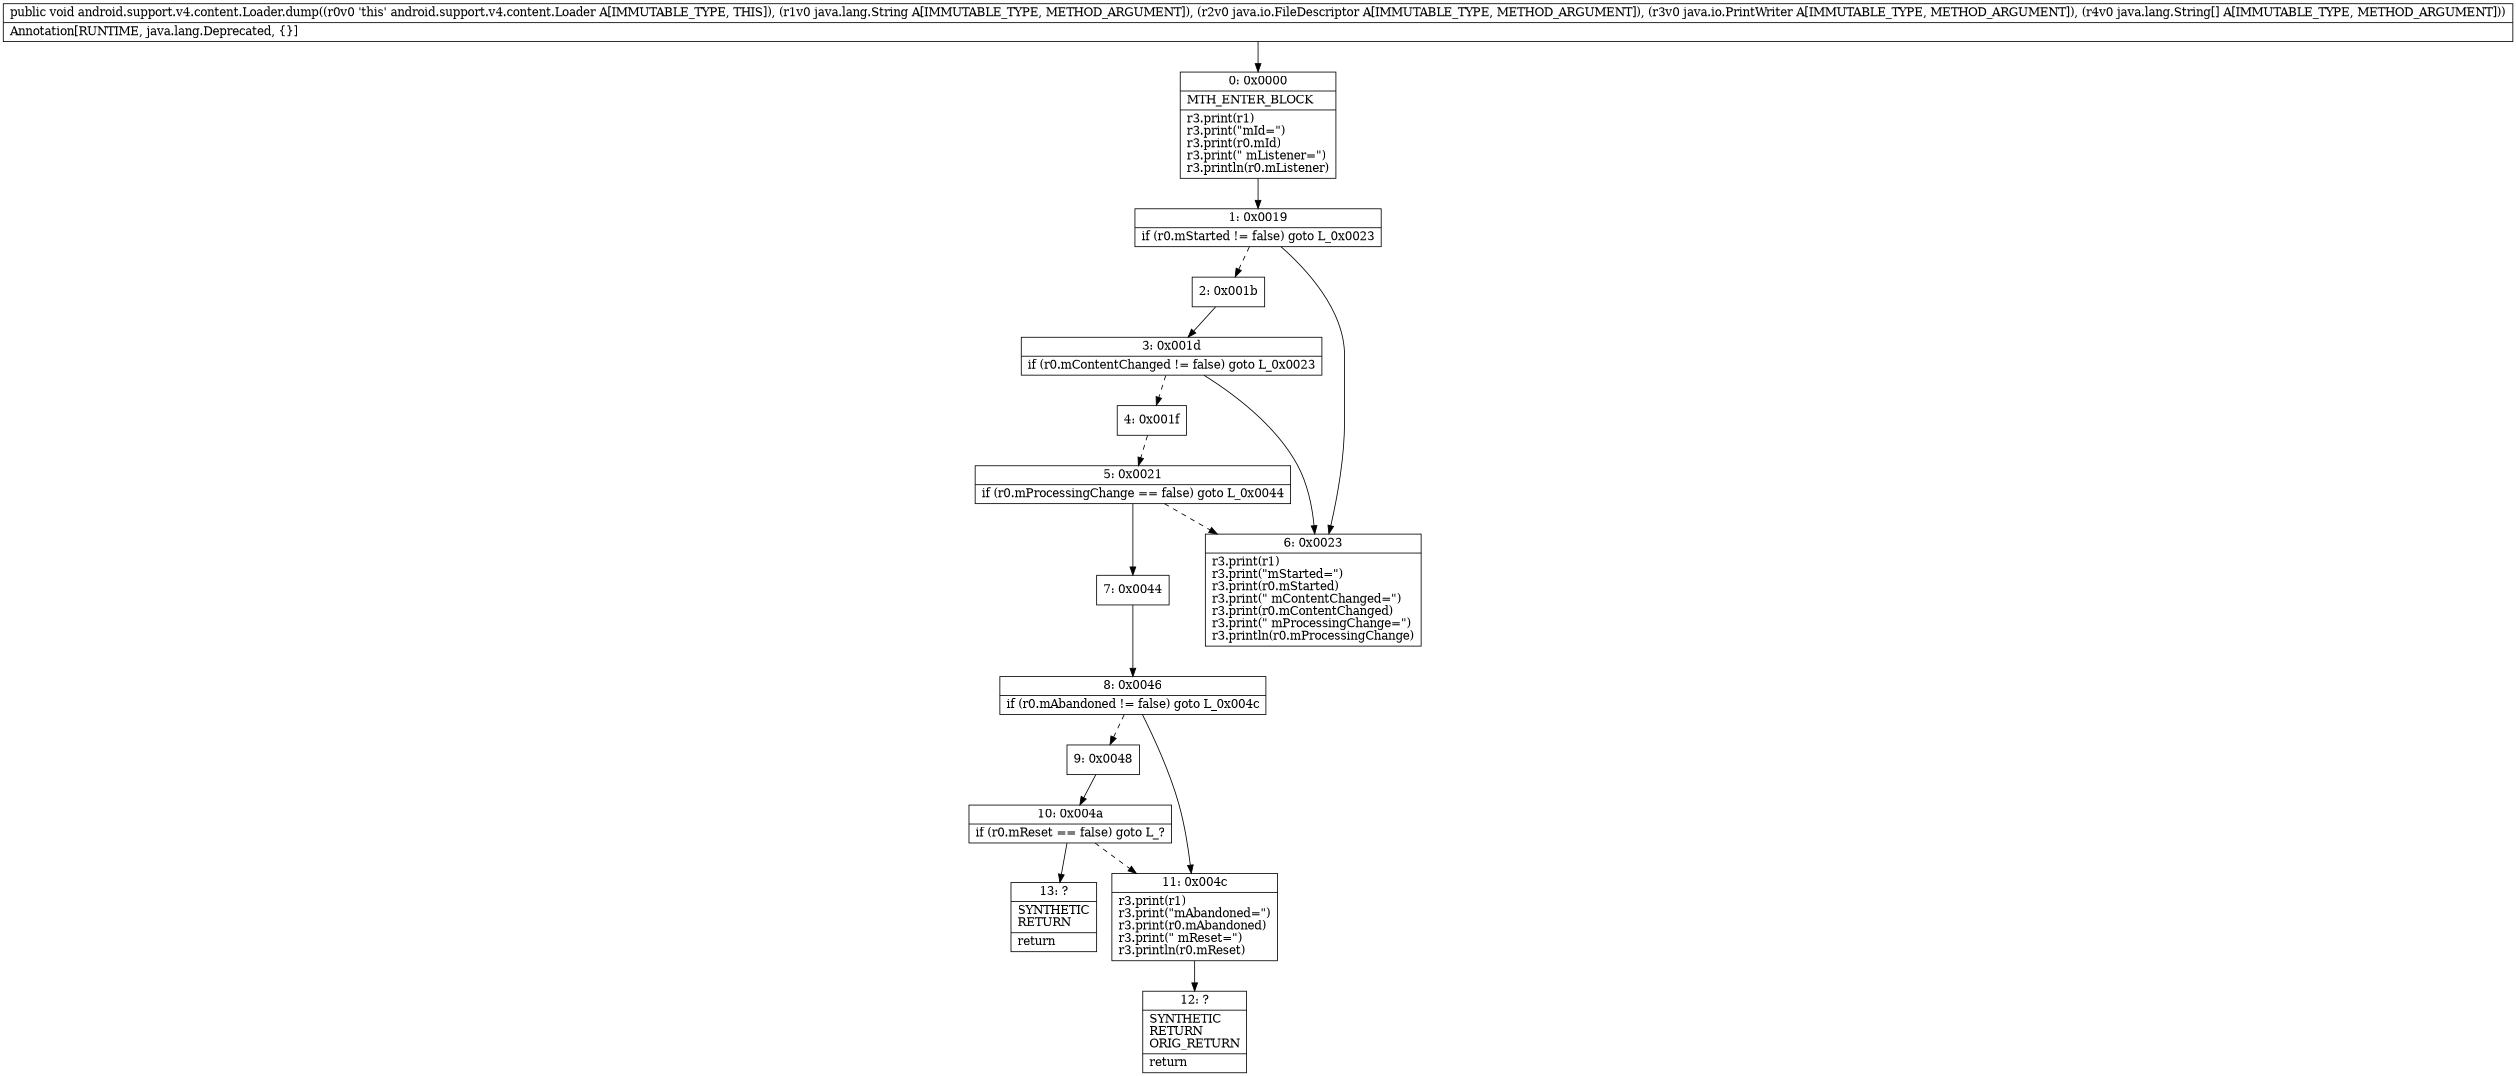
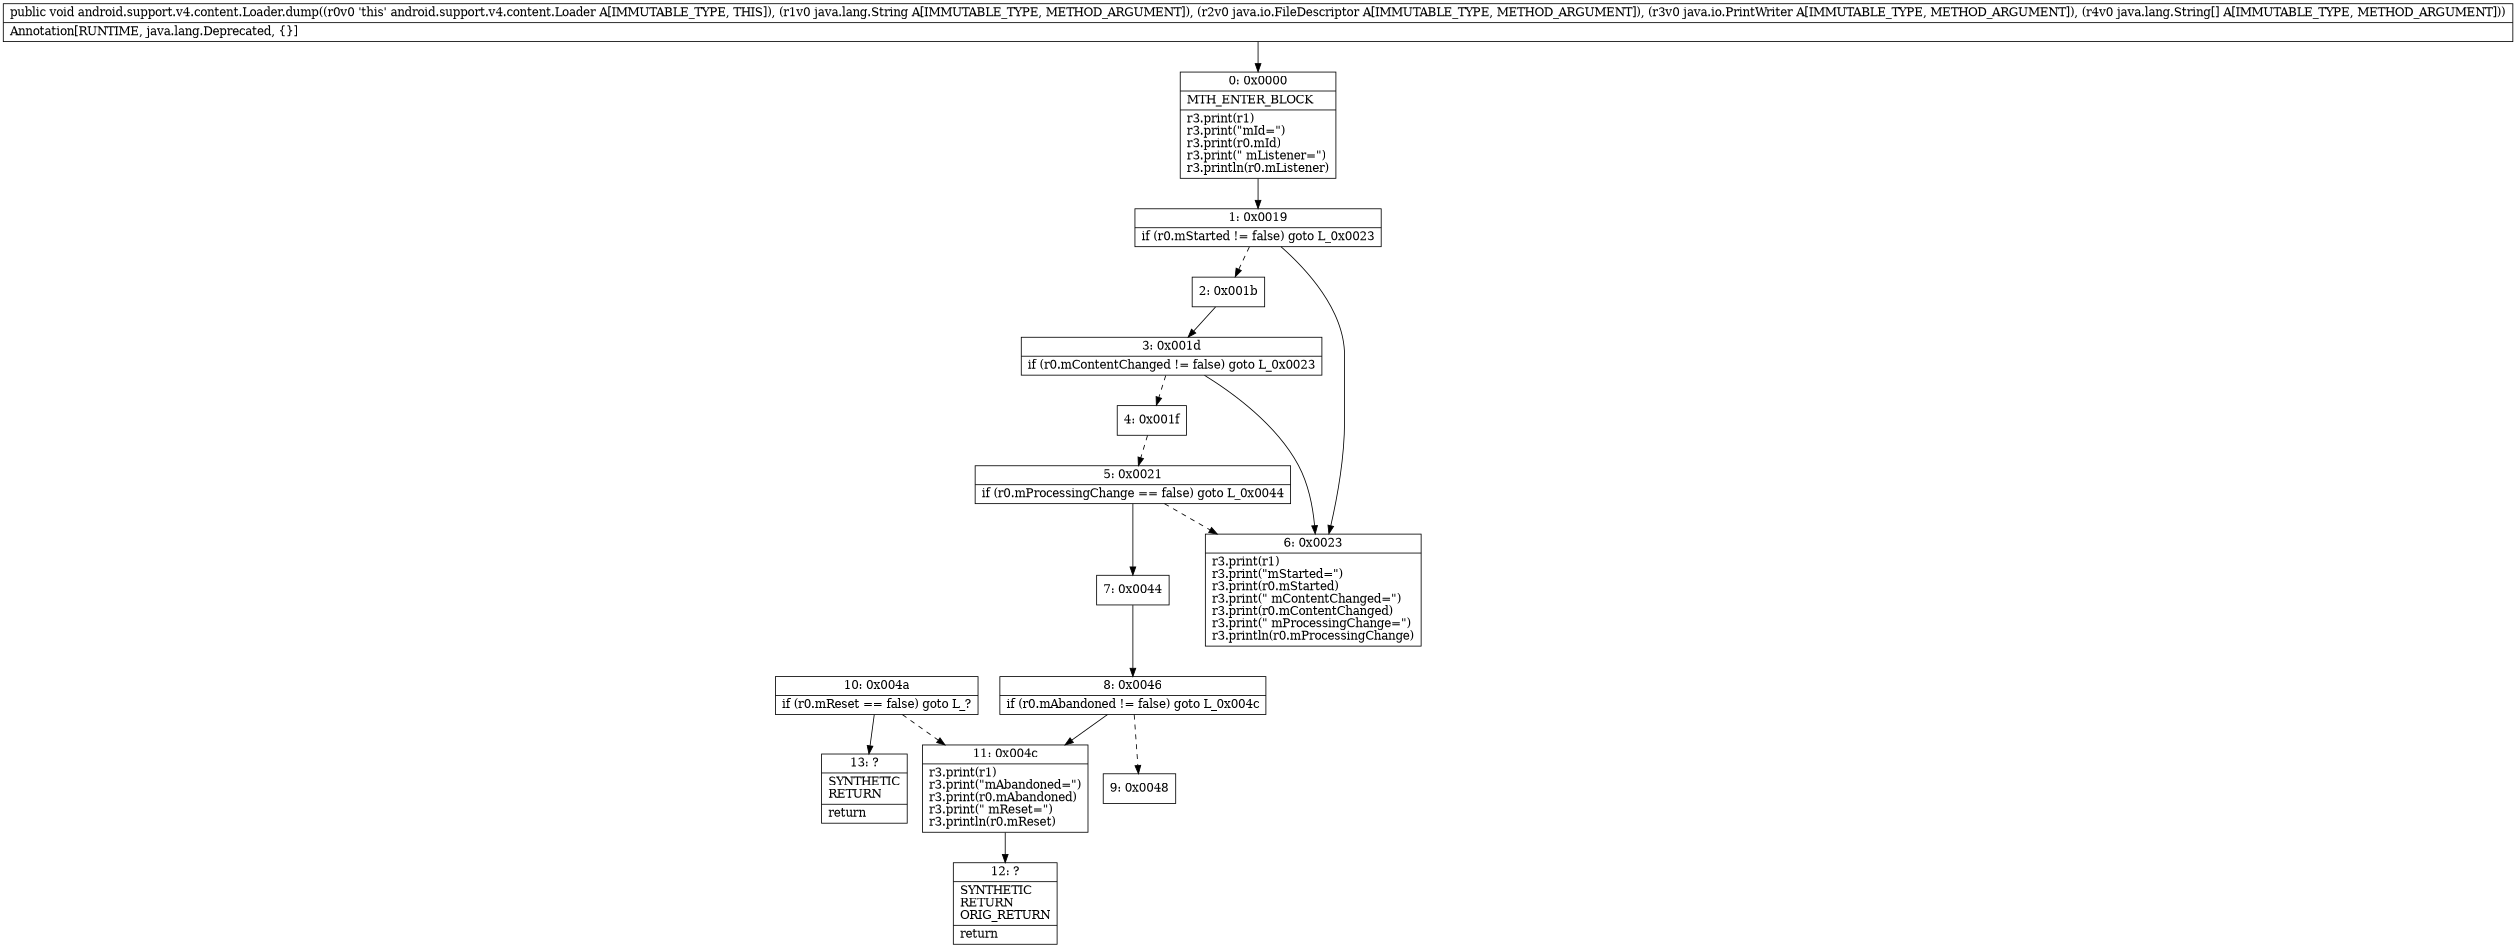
edge "9: 0x0048" -> "10: 0x004a": removed
